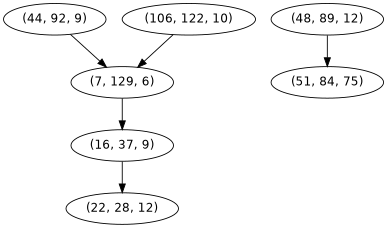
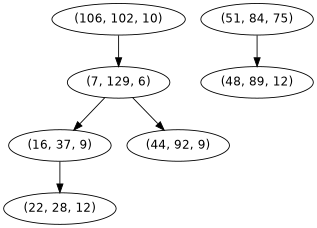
node "(106, 122, 10)": label "(106, 122, 10)" -> "(106, 102, 10)"
edge "(48, 89, 12)" -> "(51, 84, 75)": reversed
edge "(44, 92, 9)" -> "(7, 129, 6)": reversed
